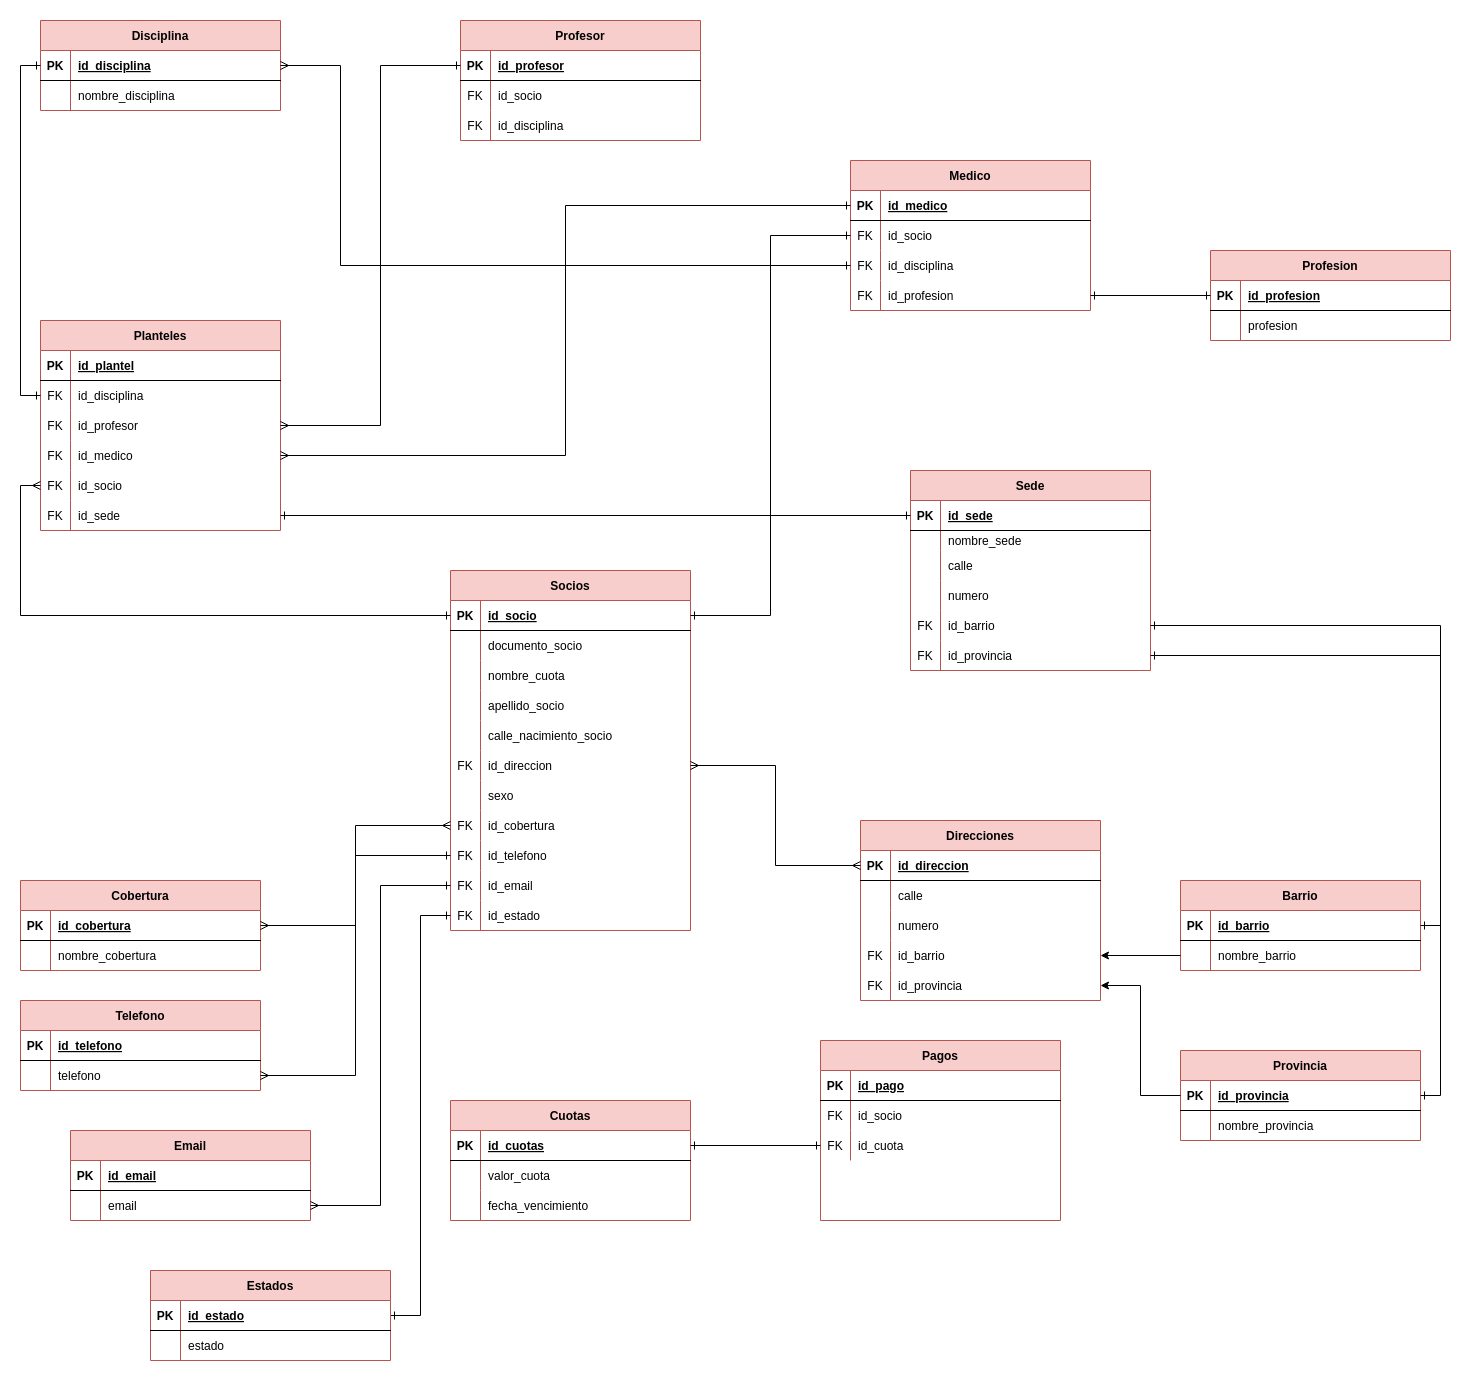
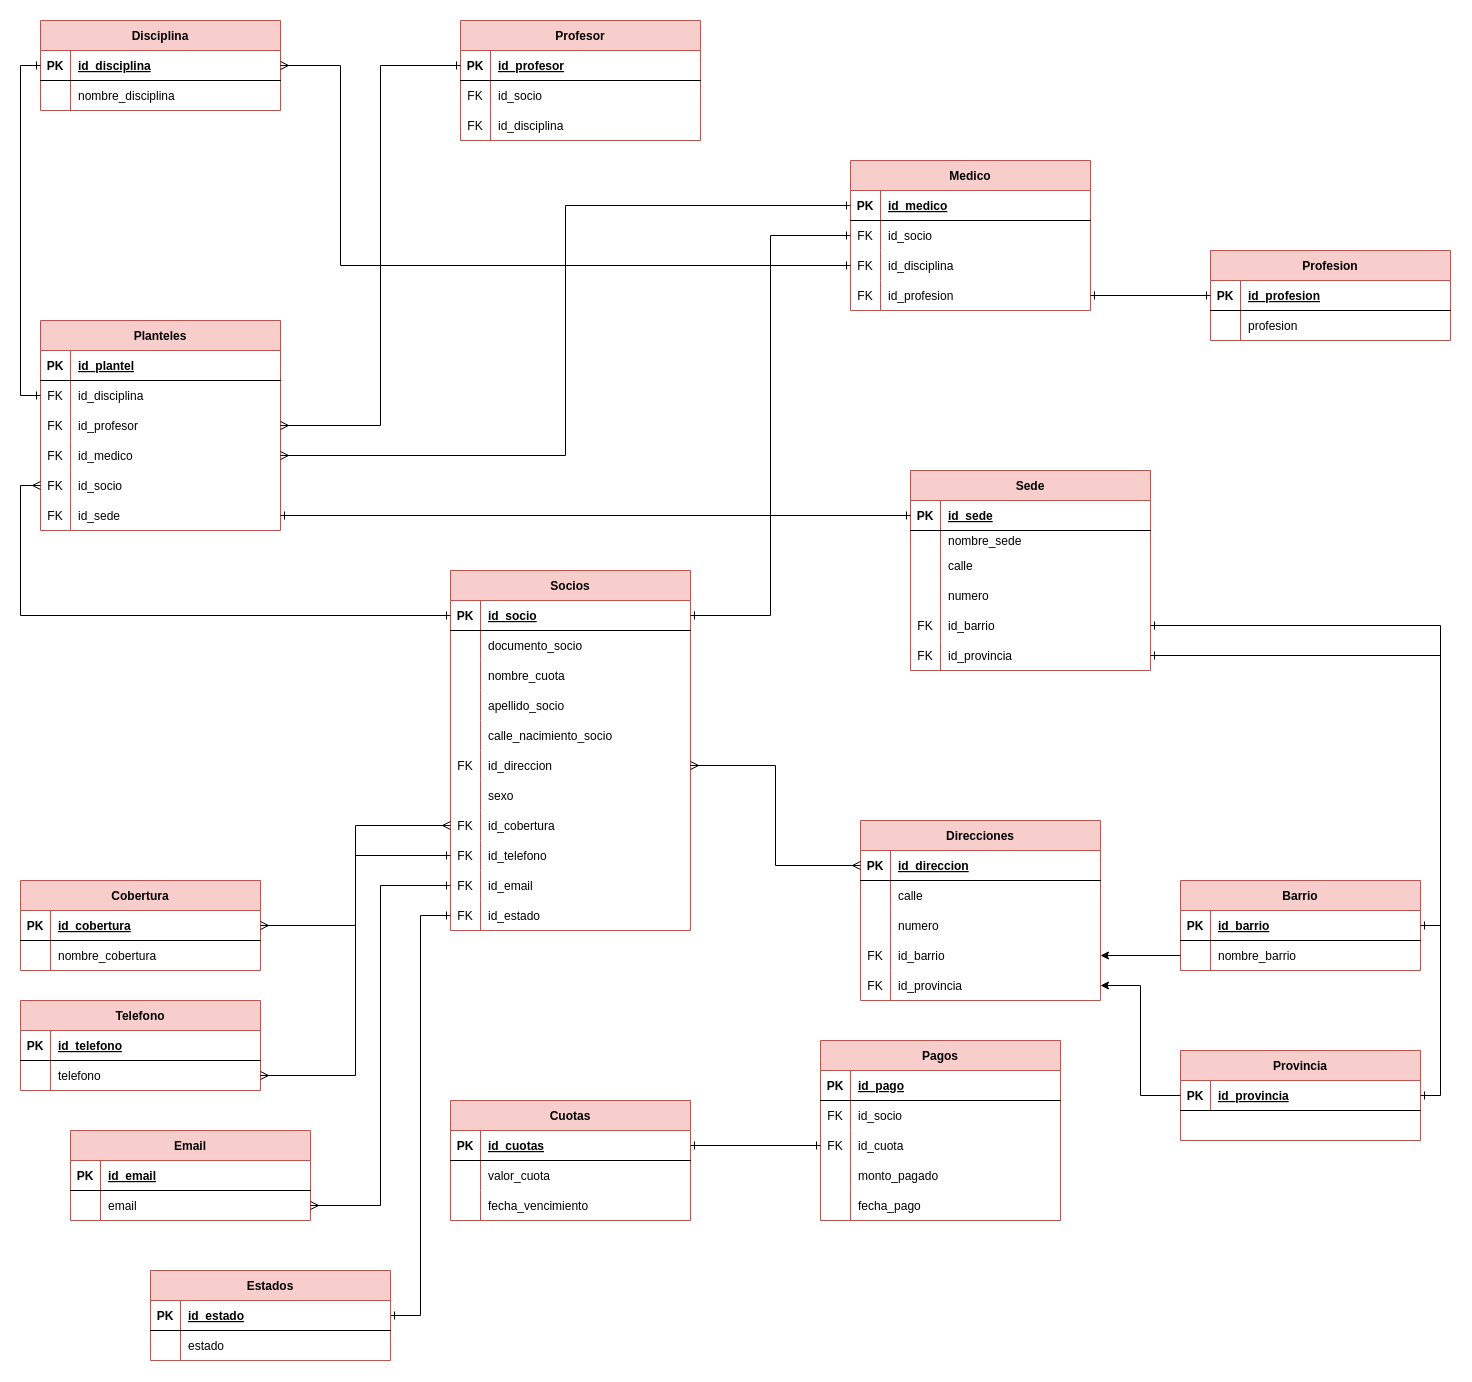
node "nombre_provincia": removed
node "monto_pagado": added
node "fecha_pago": added
